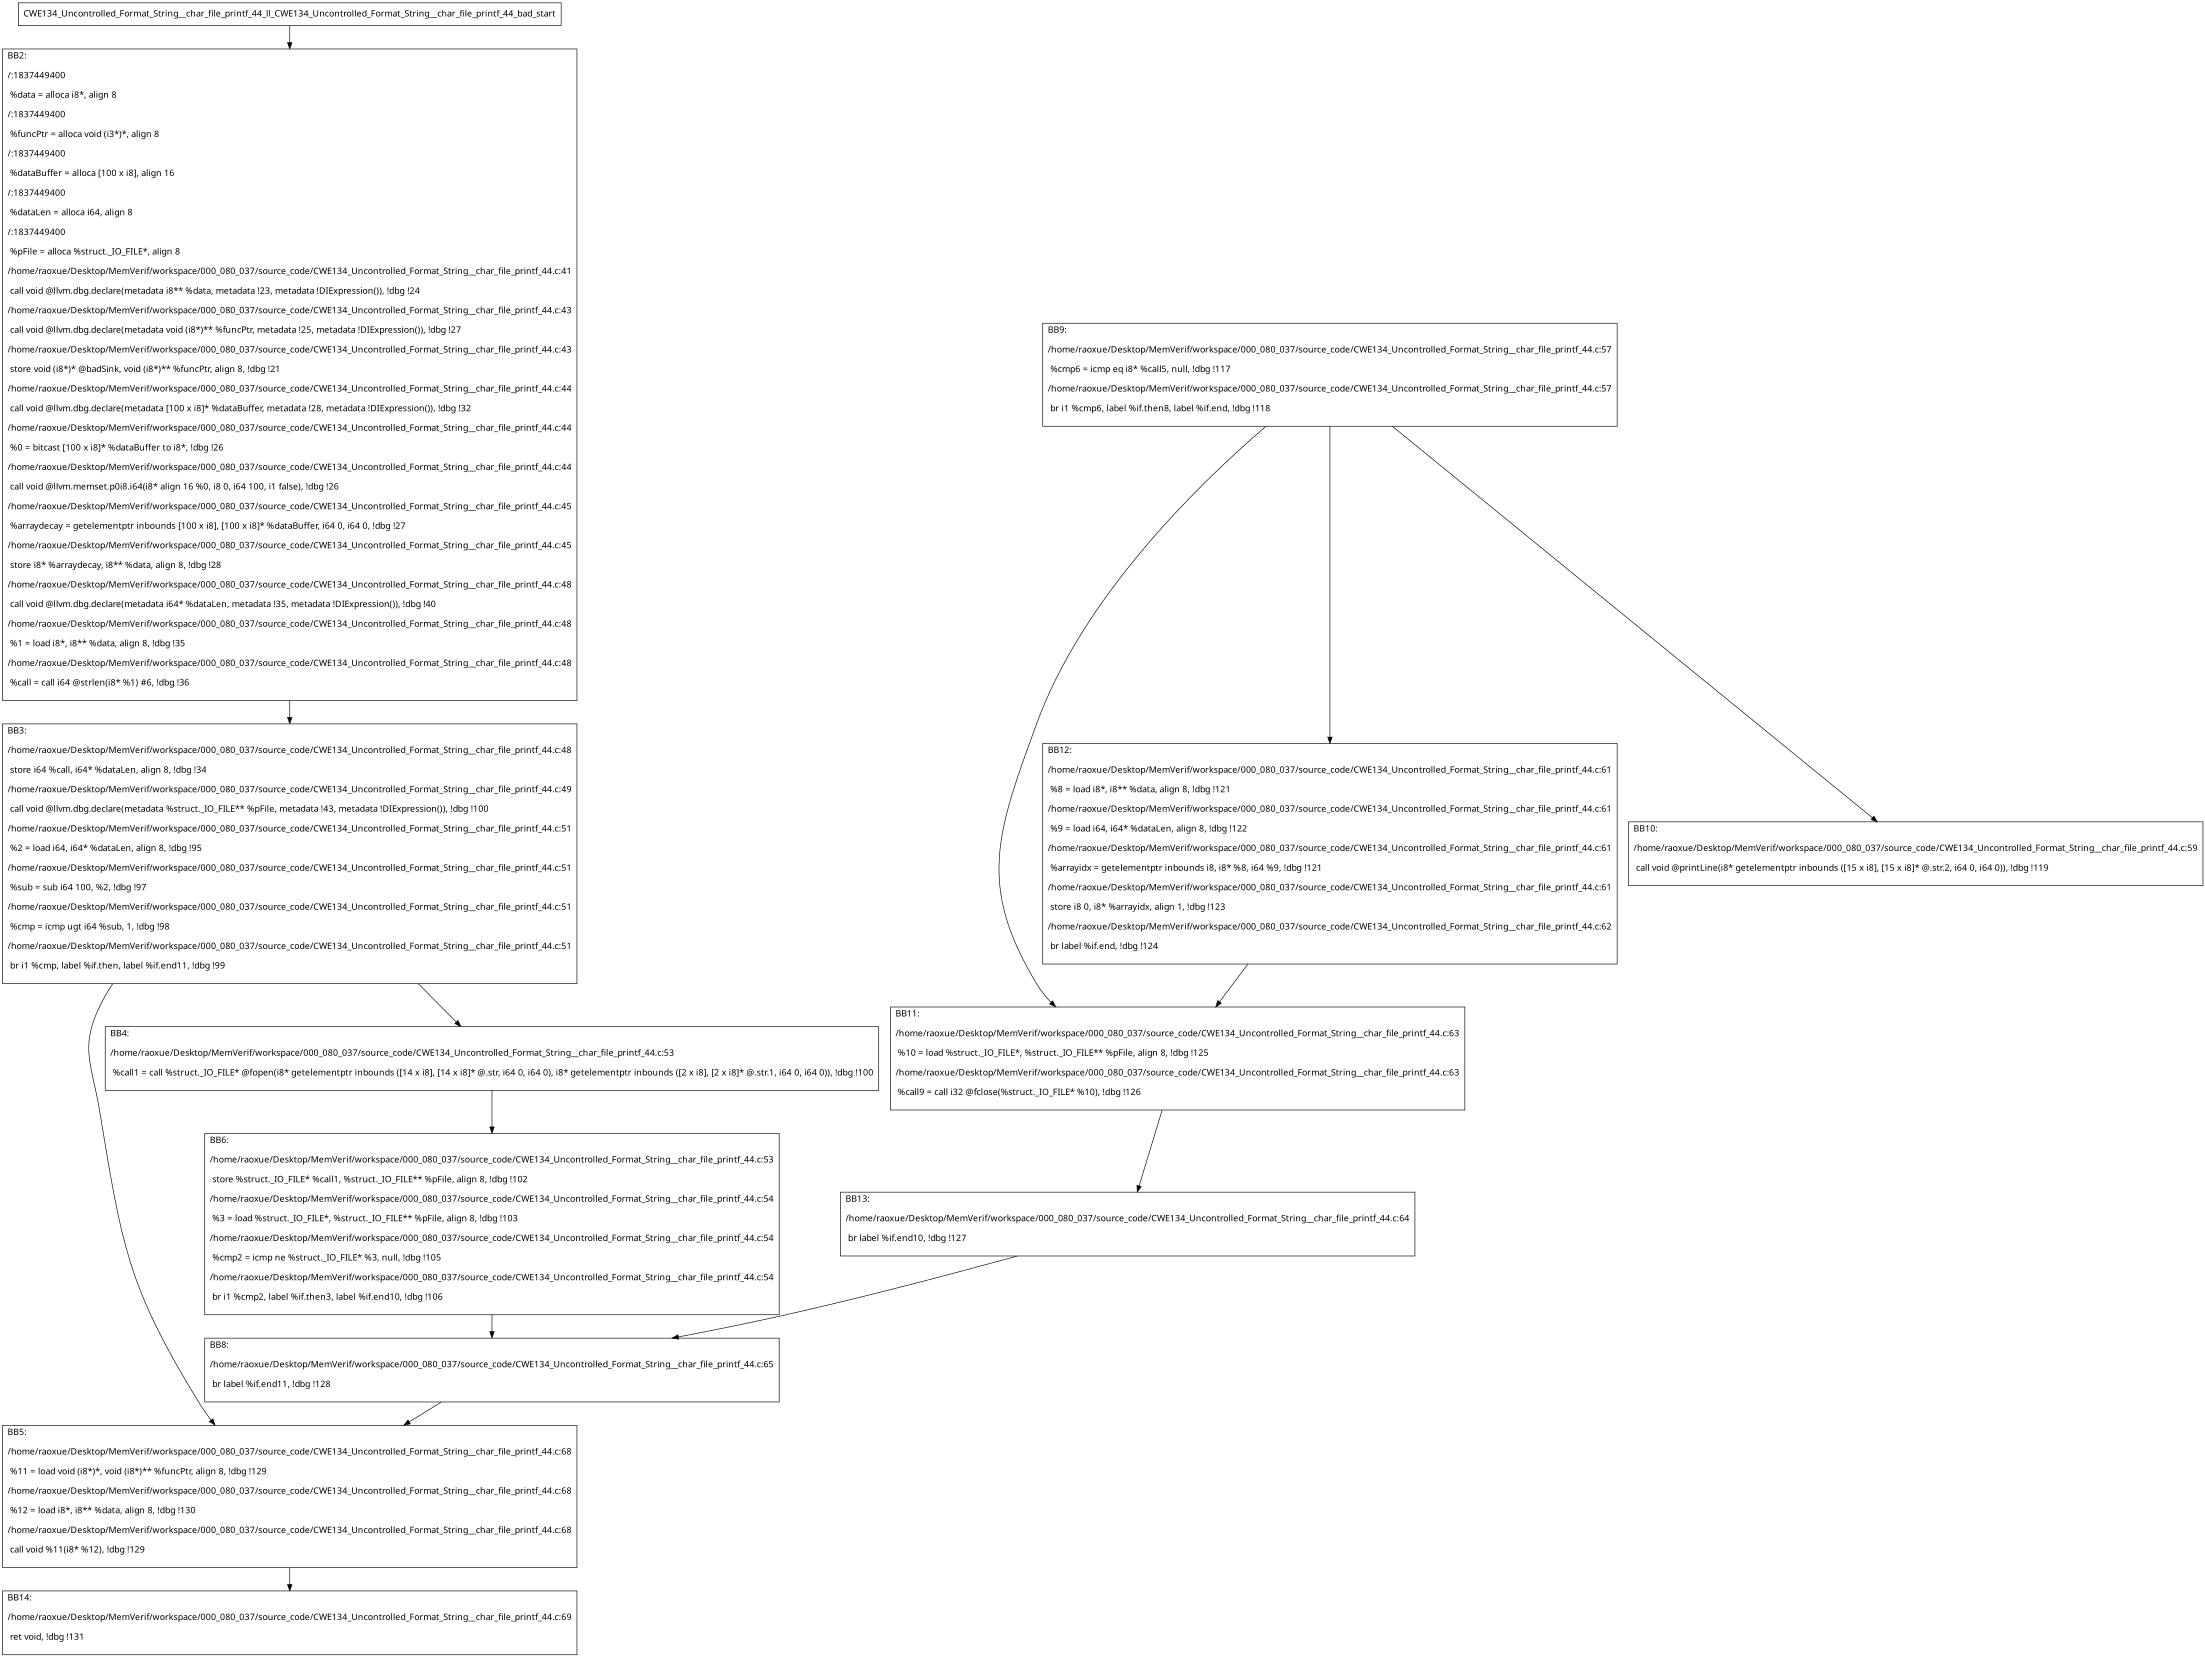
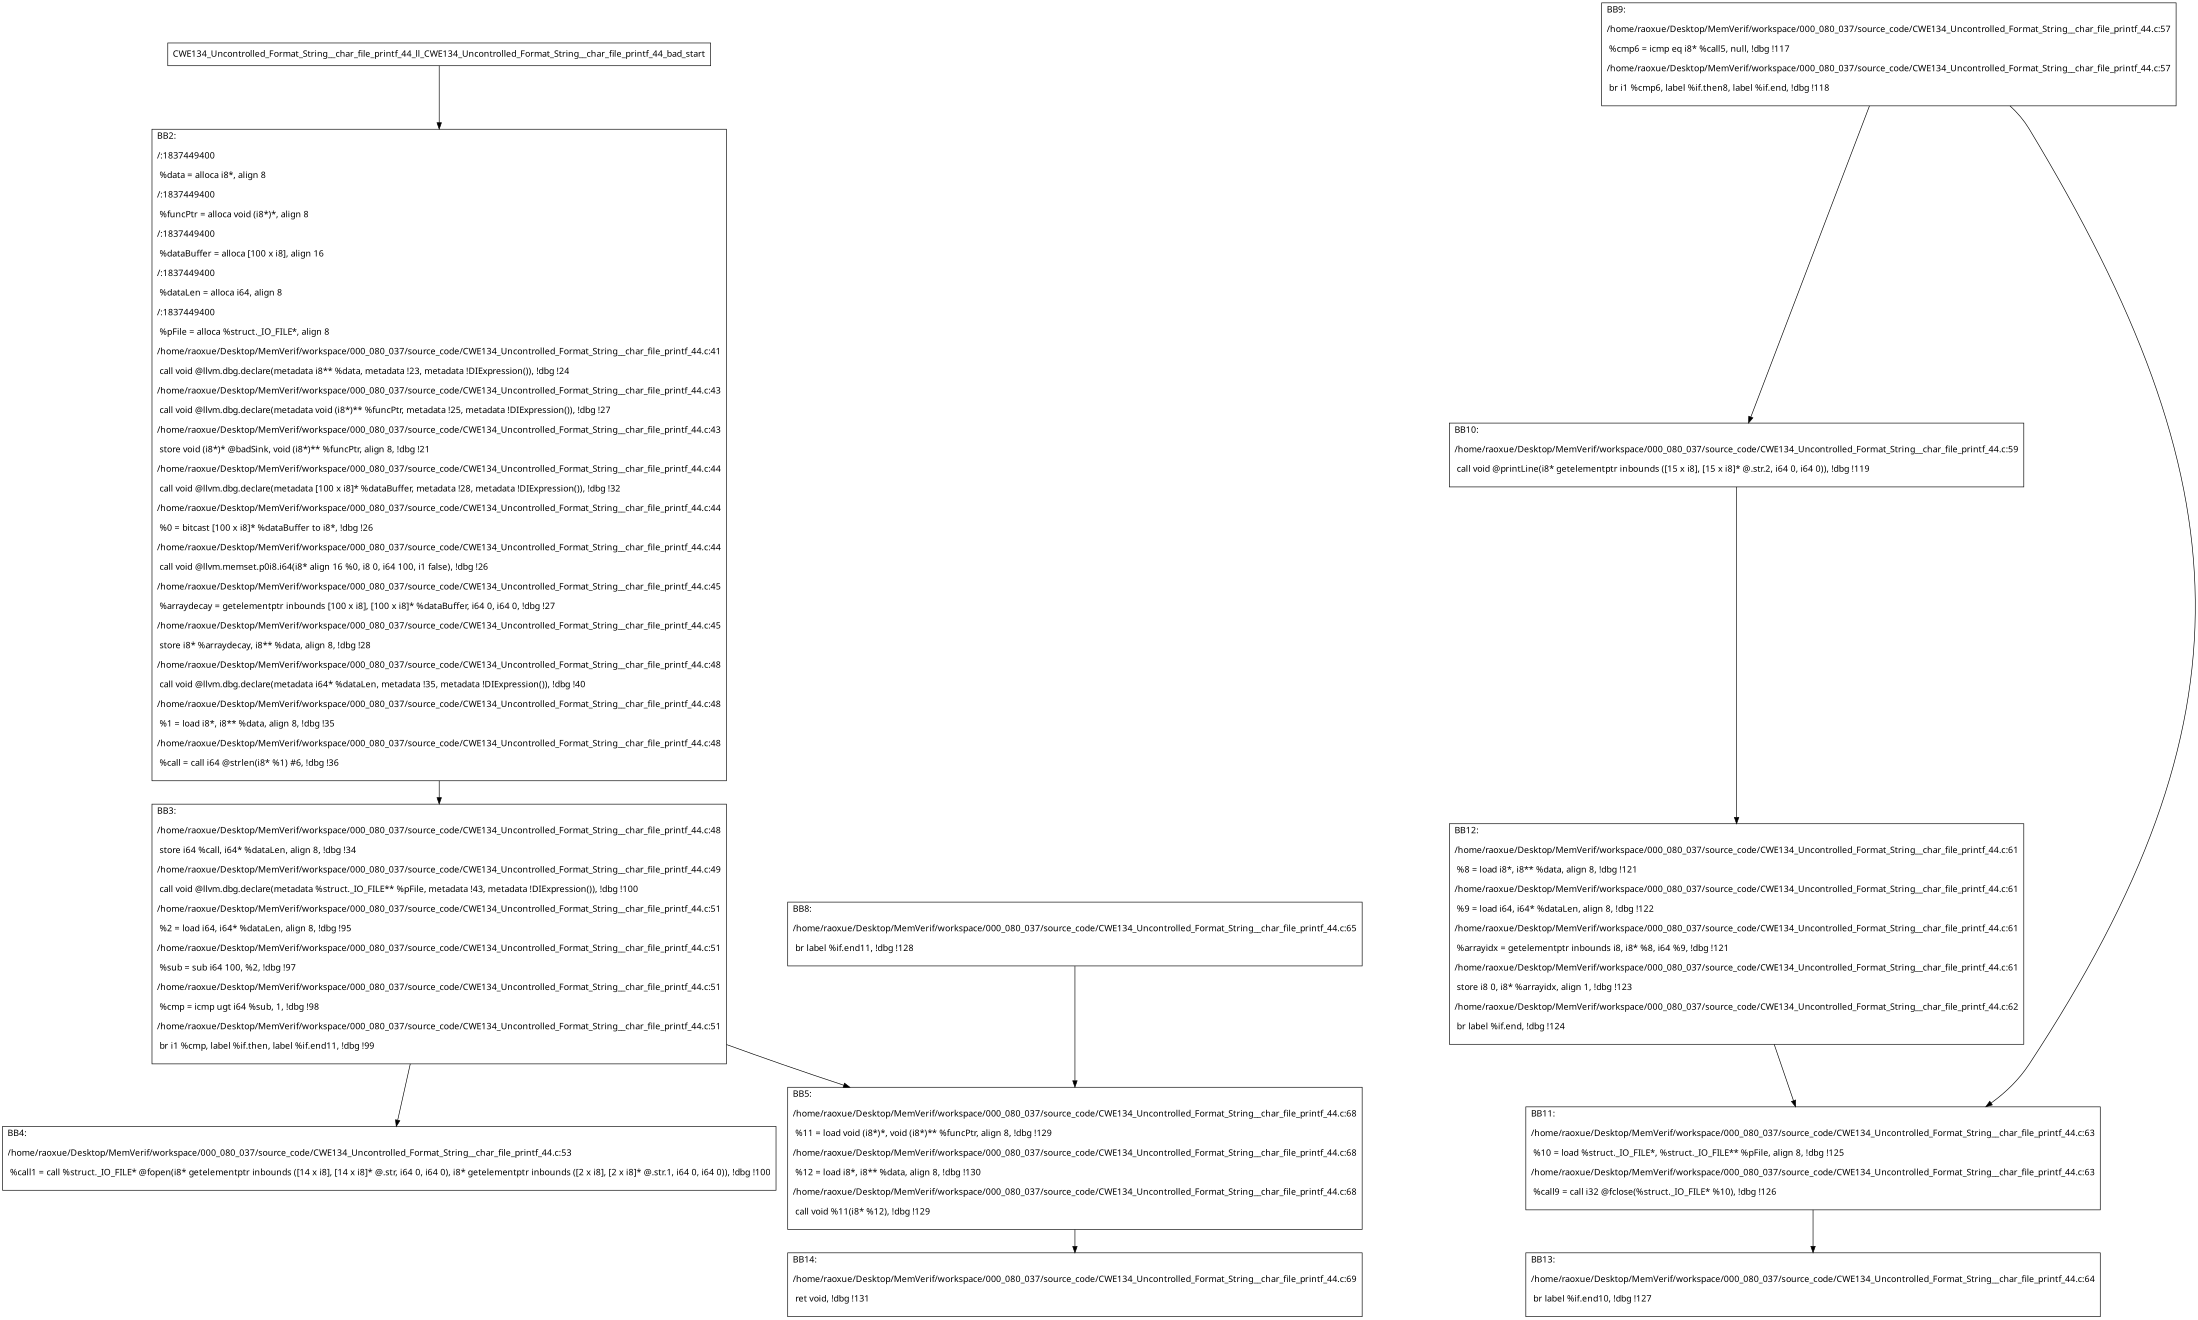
node "BB2:": text "%funcPtr = alloca void (i3*)*, align 8" -> "%funcPtr = alloca void (i8*)*, align 8"
edge "BB9:" -> "BB12:": now "BB10:" -> "BB12:"
node "BB6:": removed
edge "BB13:" -> "BB8:": removed
